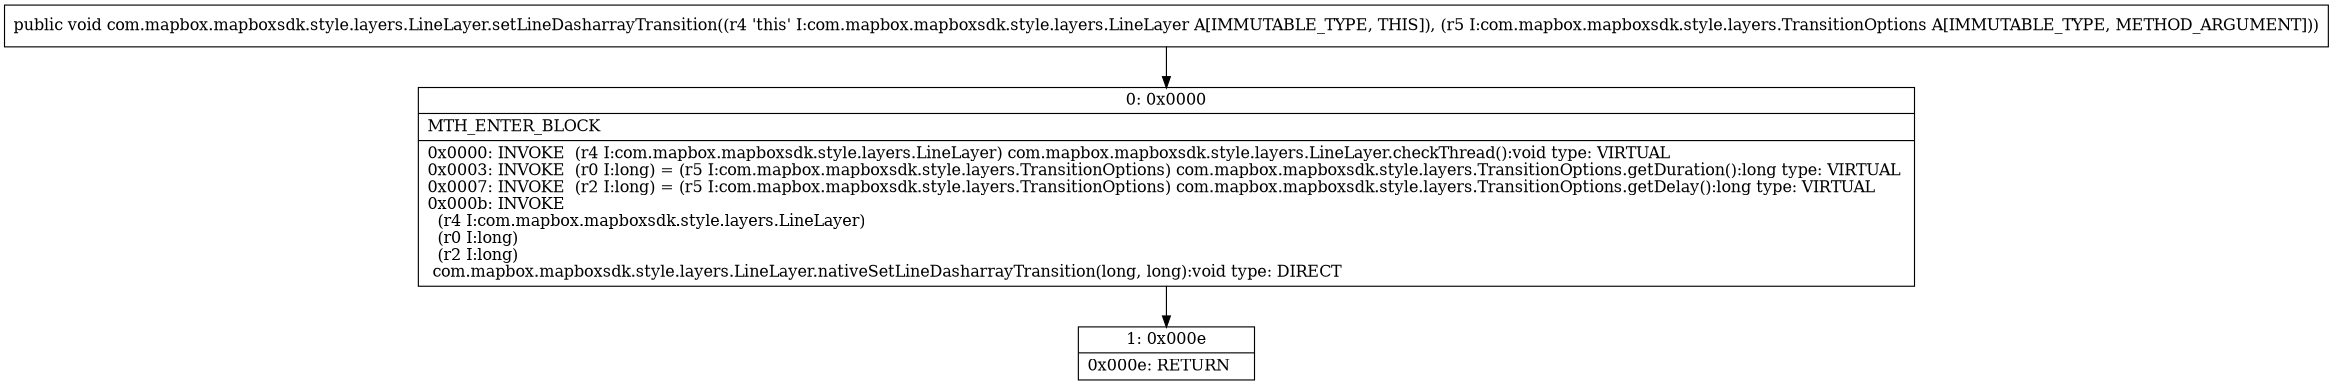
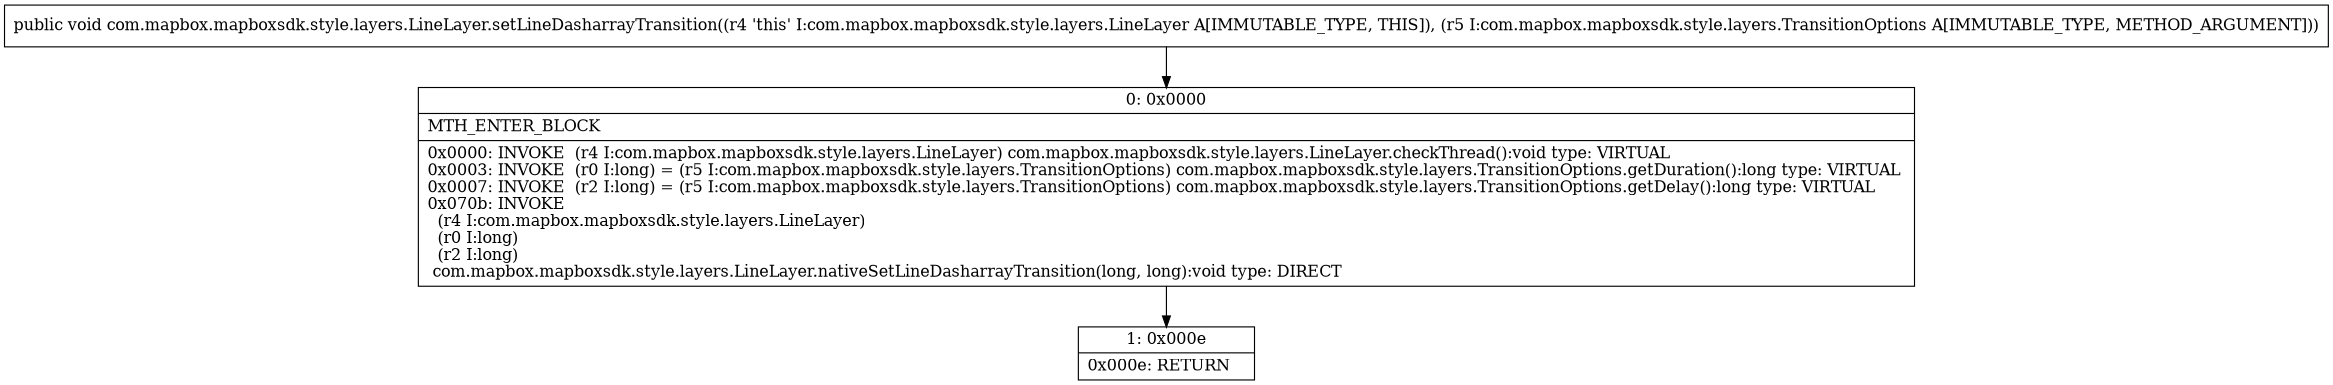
node "0: 0x0000": text "0x000b: INVOKE" -> "0x070b: INVOKE"
